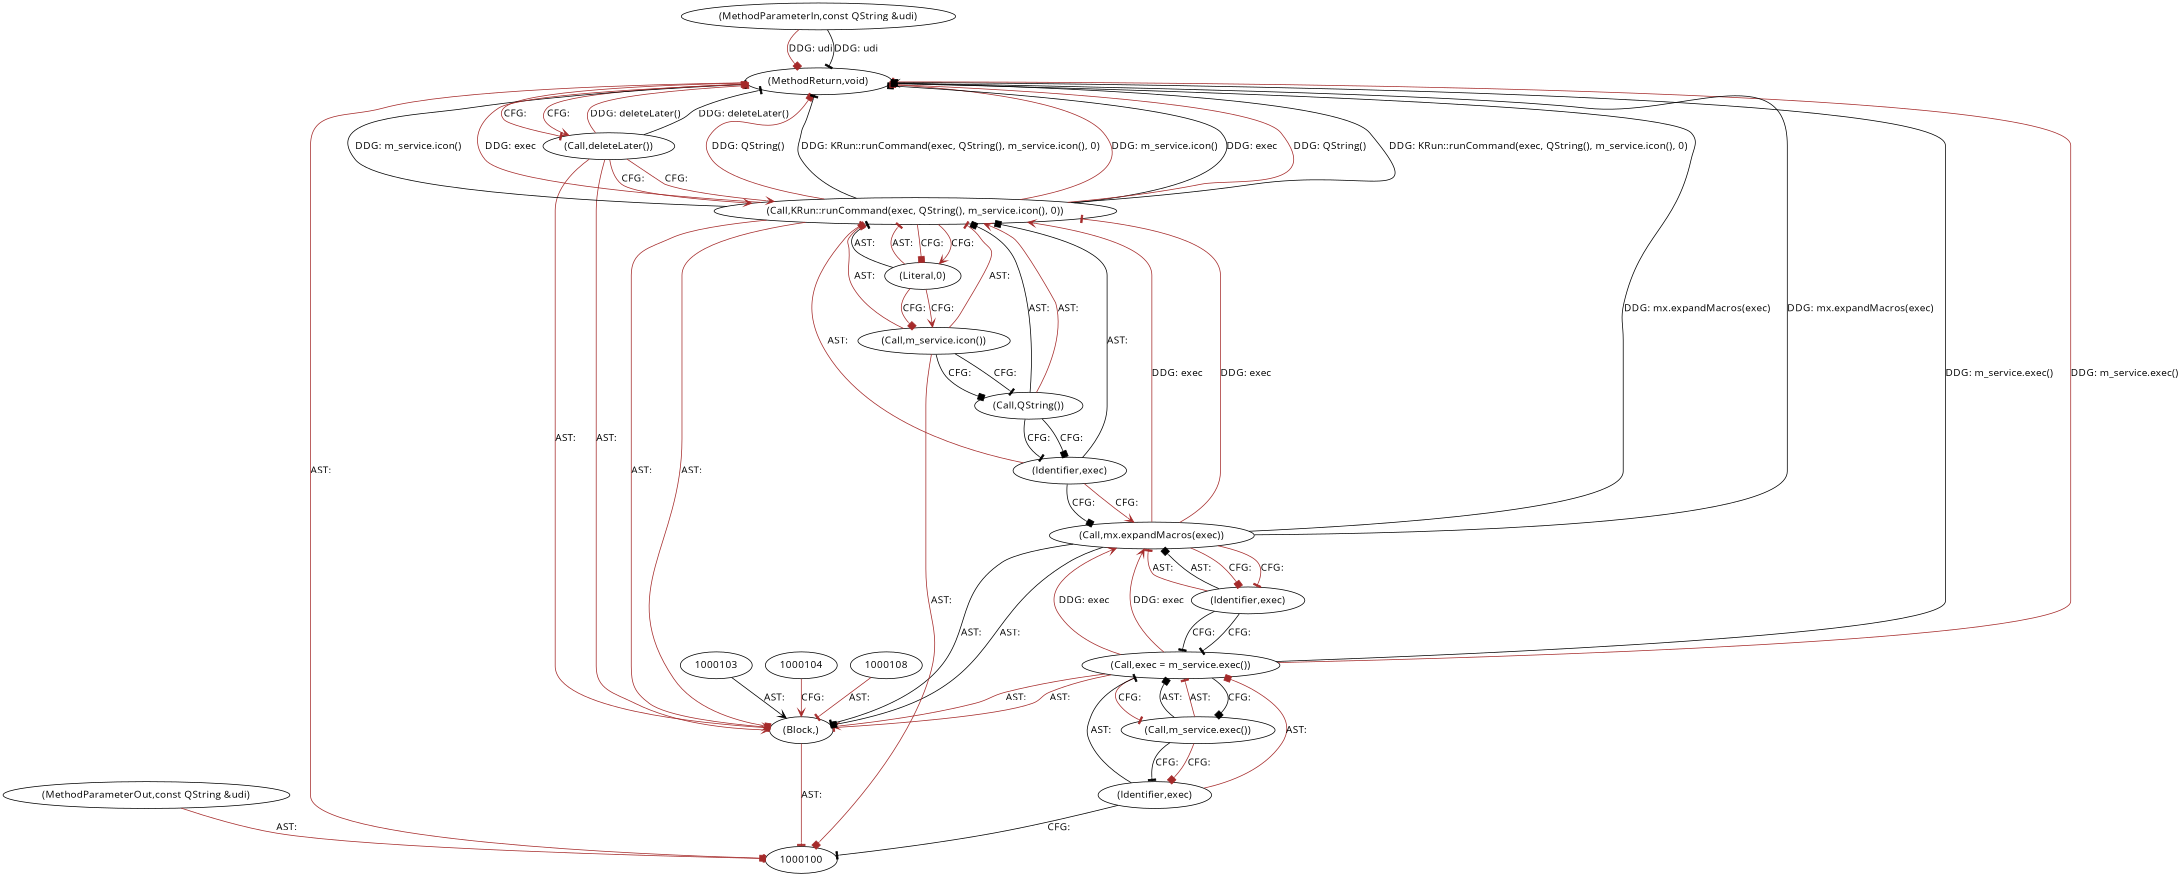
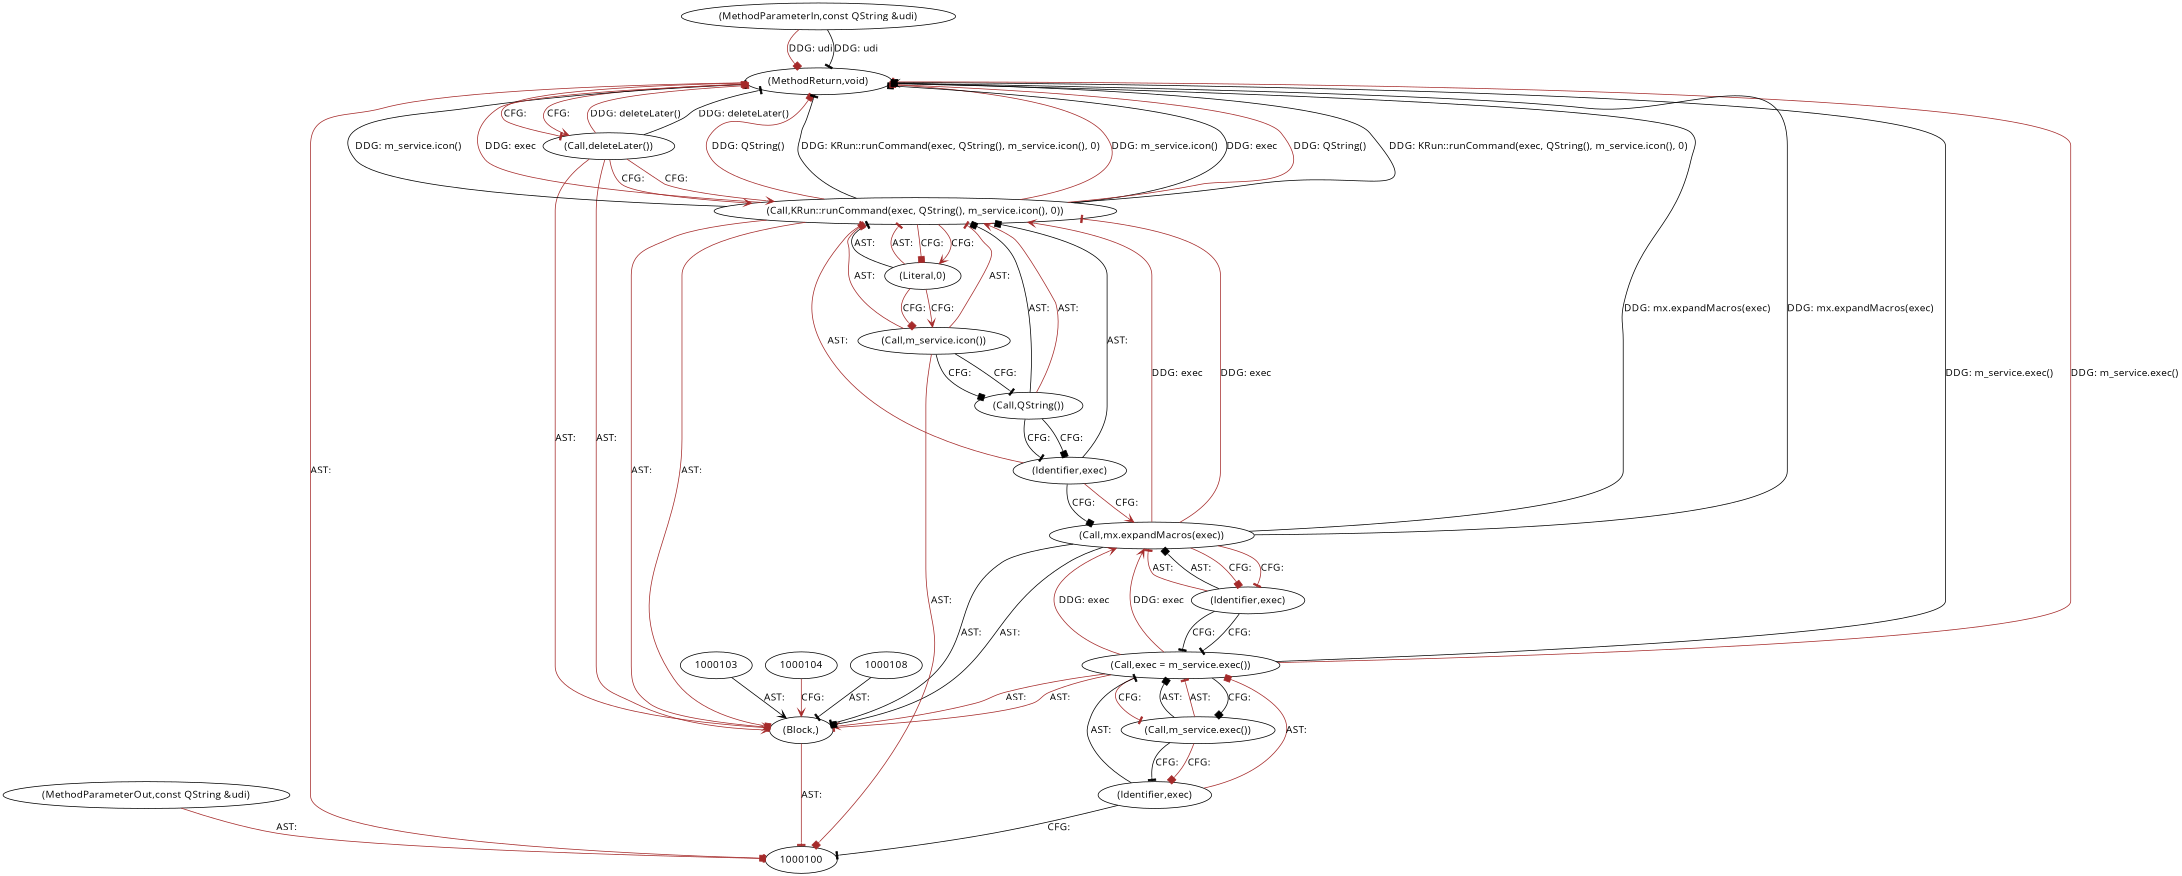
edge "1000108" -> "(Block,)": color brown -> black
